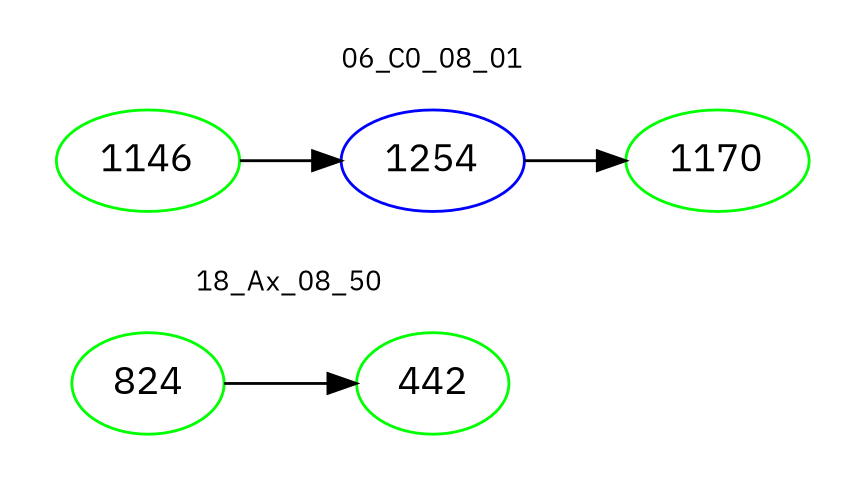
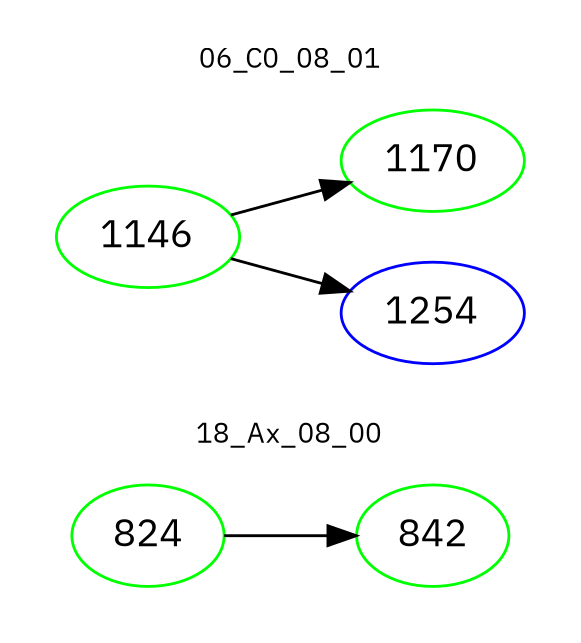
edge "1254" -> "1170": now "1146" -> "1170"
cluster "18_Ax_08_50": label "18_Ax_08_50" -> "18_Ax_08_00"
node "442": label "442" -> "842"
